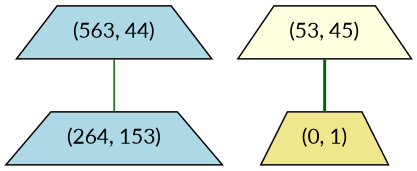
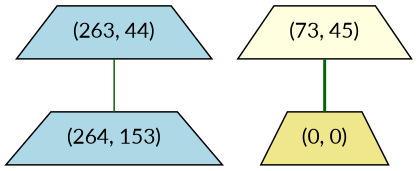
node "(563, 44)": label "(563, 44)" -> "(263, 44)"
node "(53, 45)": label "(53, 45)" -> "(73, 45)"
node "(0, 1)": label "(0, 1)" -> "(0, 0)"
